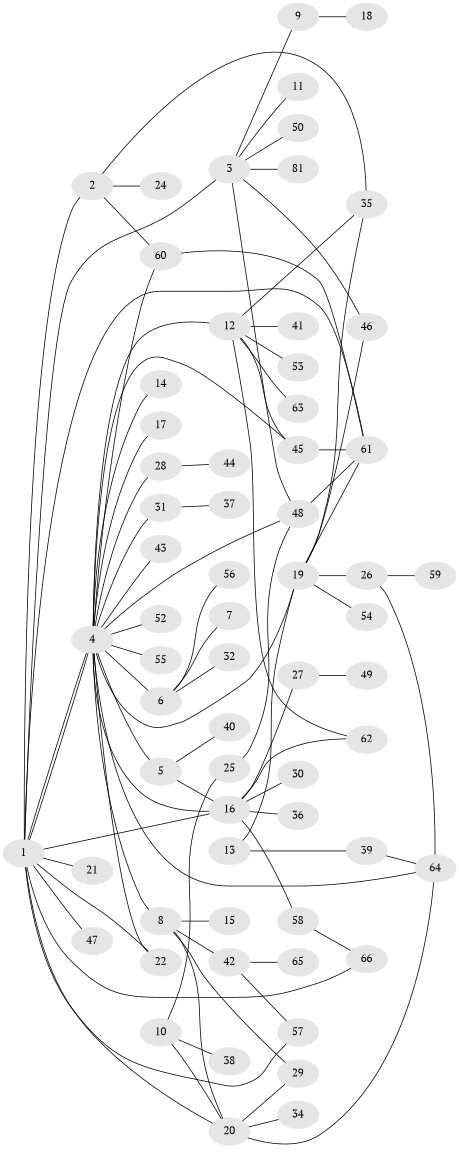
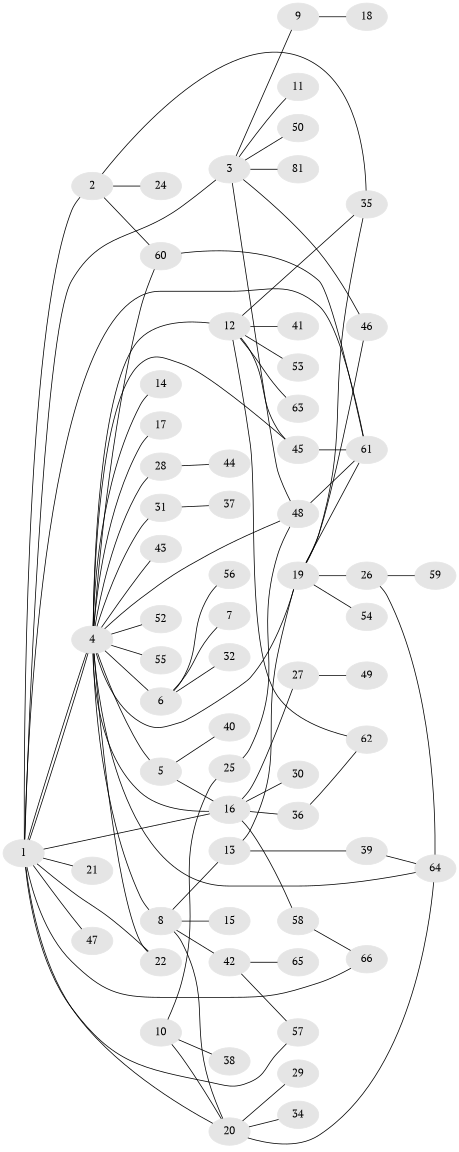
edge "62" -- "16": now "62" -- "36"
edge "8" -- "29": now "8" -- "13"
